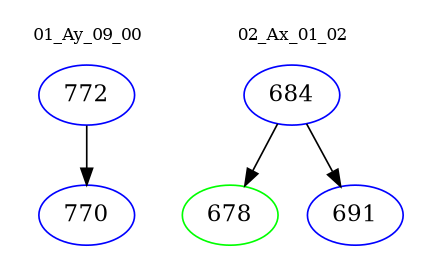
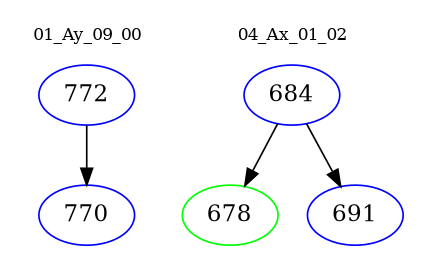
cluster "02_Ax_01_02": label "02_Ax_01_02" -> "04_Ax_01_02"
